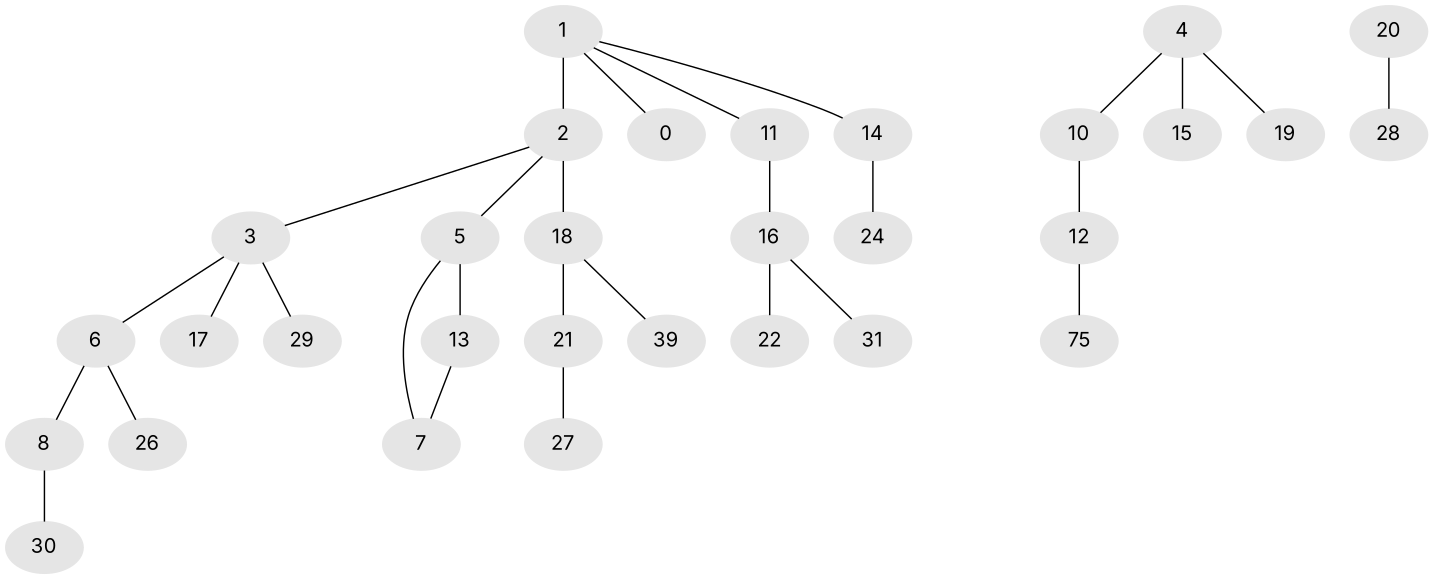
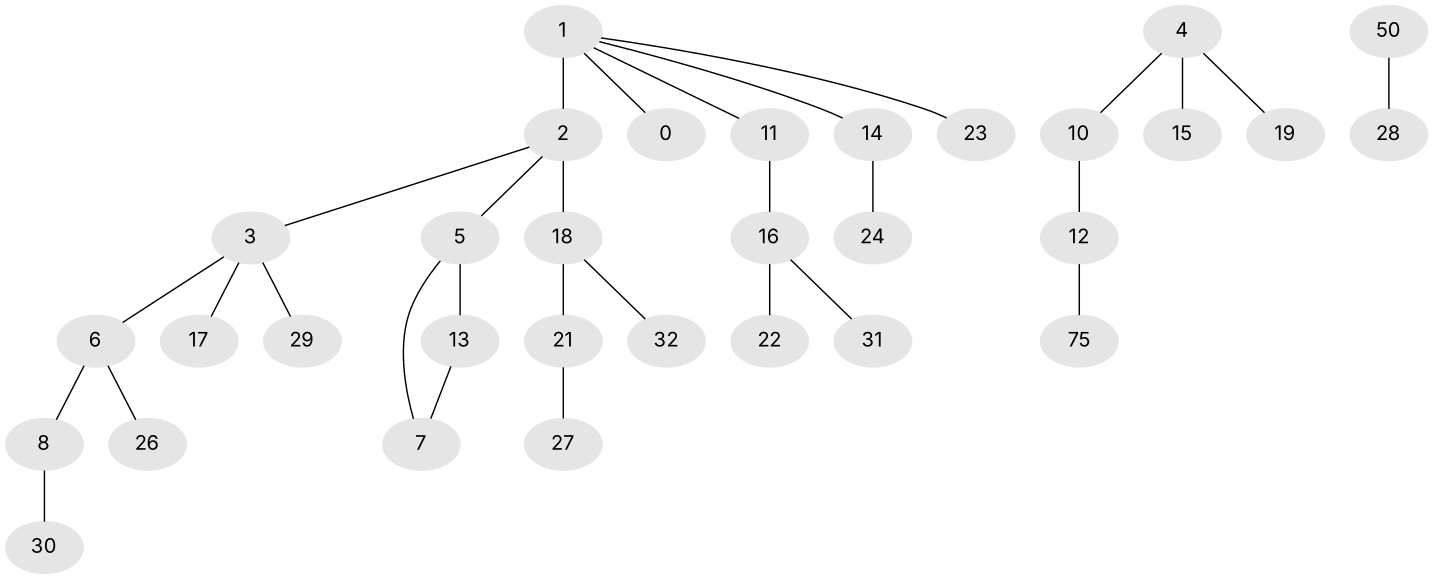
node "20": label "20" -> "50"
node "23": added
node "39": label "39" -> "32"
